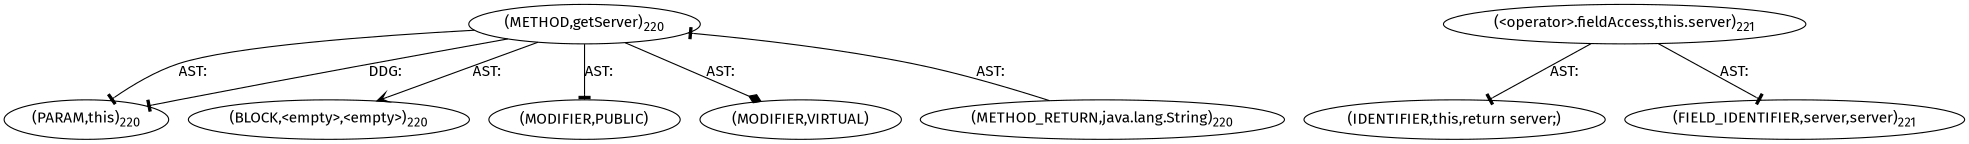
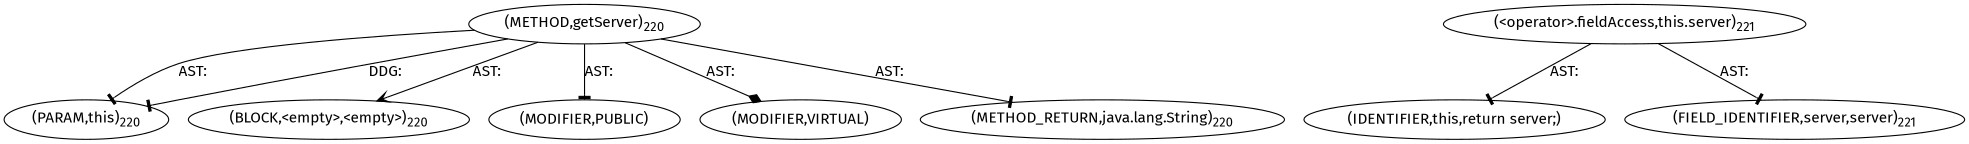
edge "(METHOD_RETURN,java.lang.String)" -> "(METHOD,getServer)": reversed
